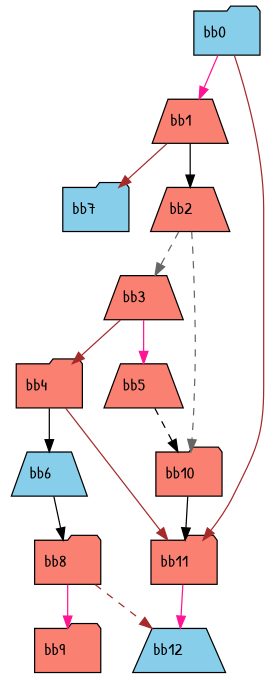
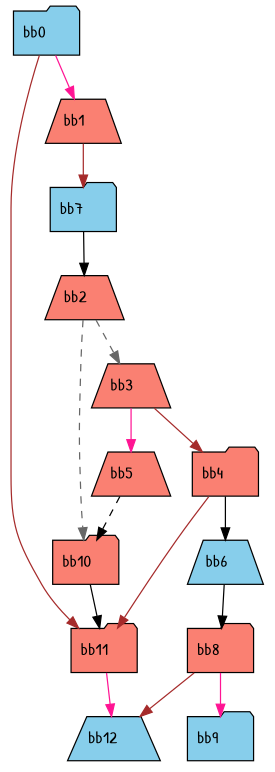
edge "bb1" -> "bb2": now "bb7" -> "bb2"
edge "bb8" -> "bb12": style dashed -> solid
node "bb9": fillcolor salmon -> skyblue
